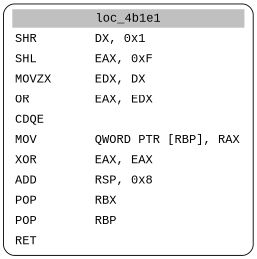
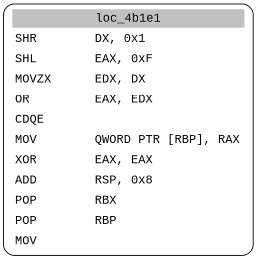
node "loc_4b1e1": text "RET" -> "MOV"
